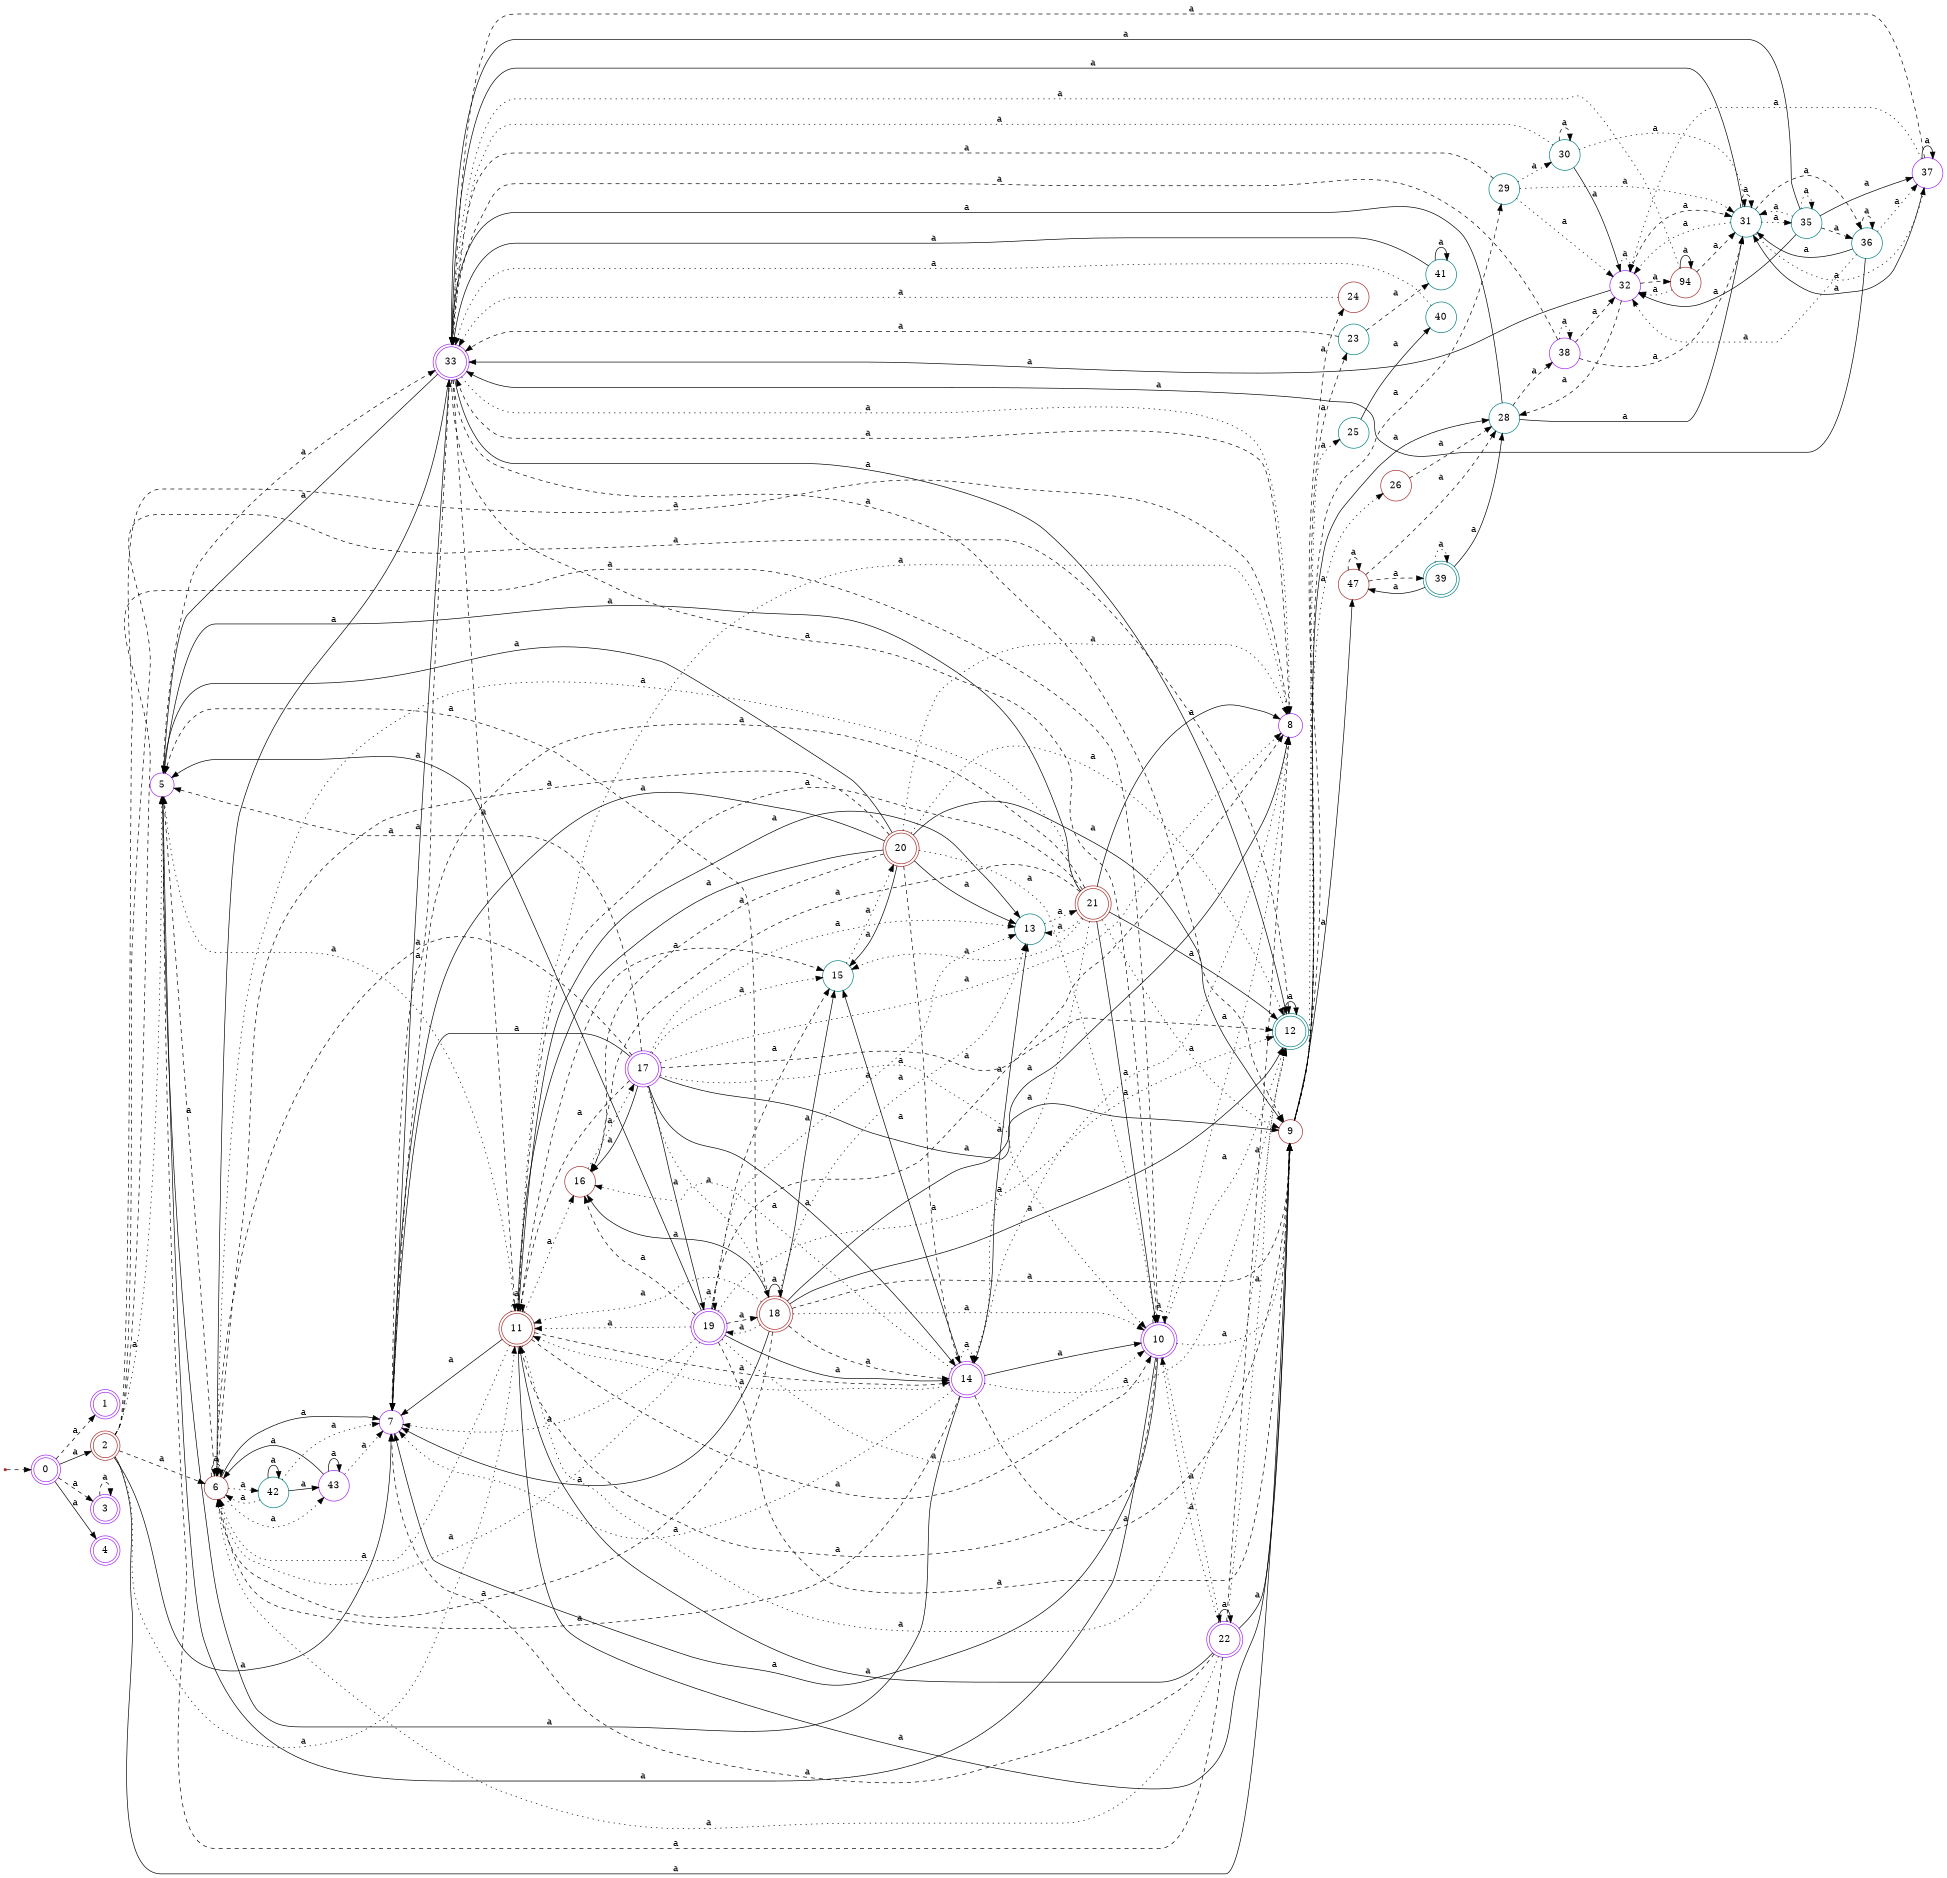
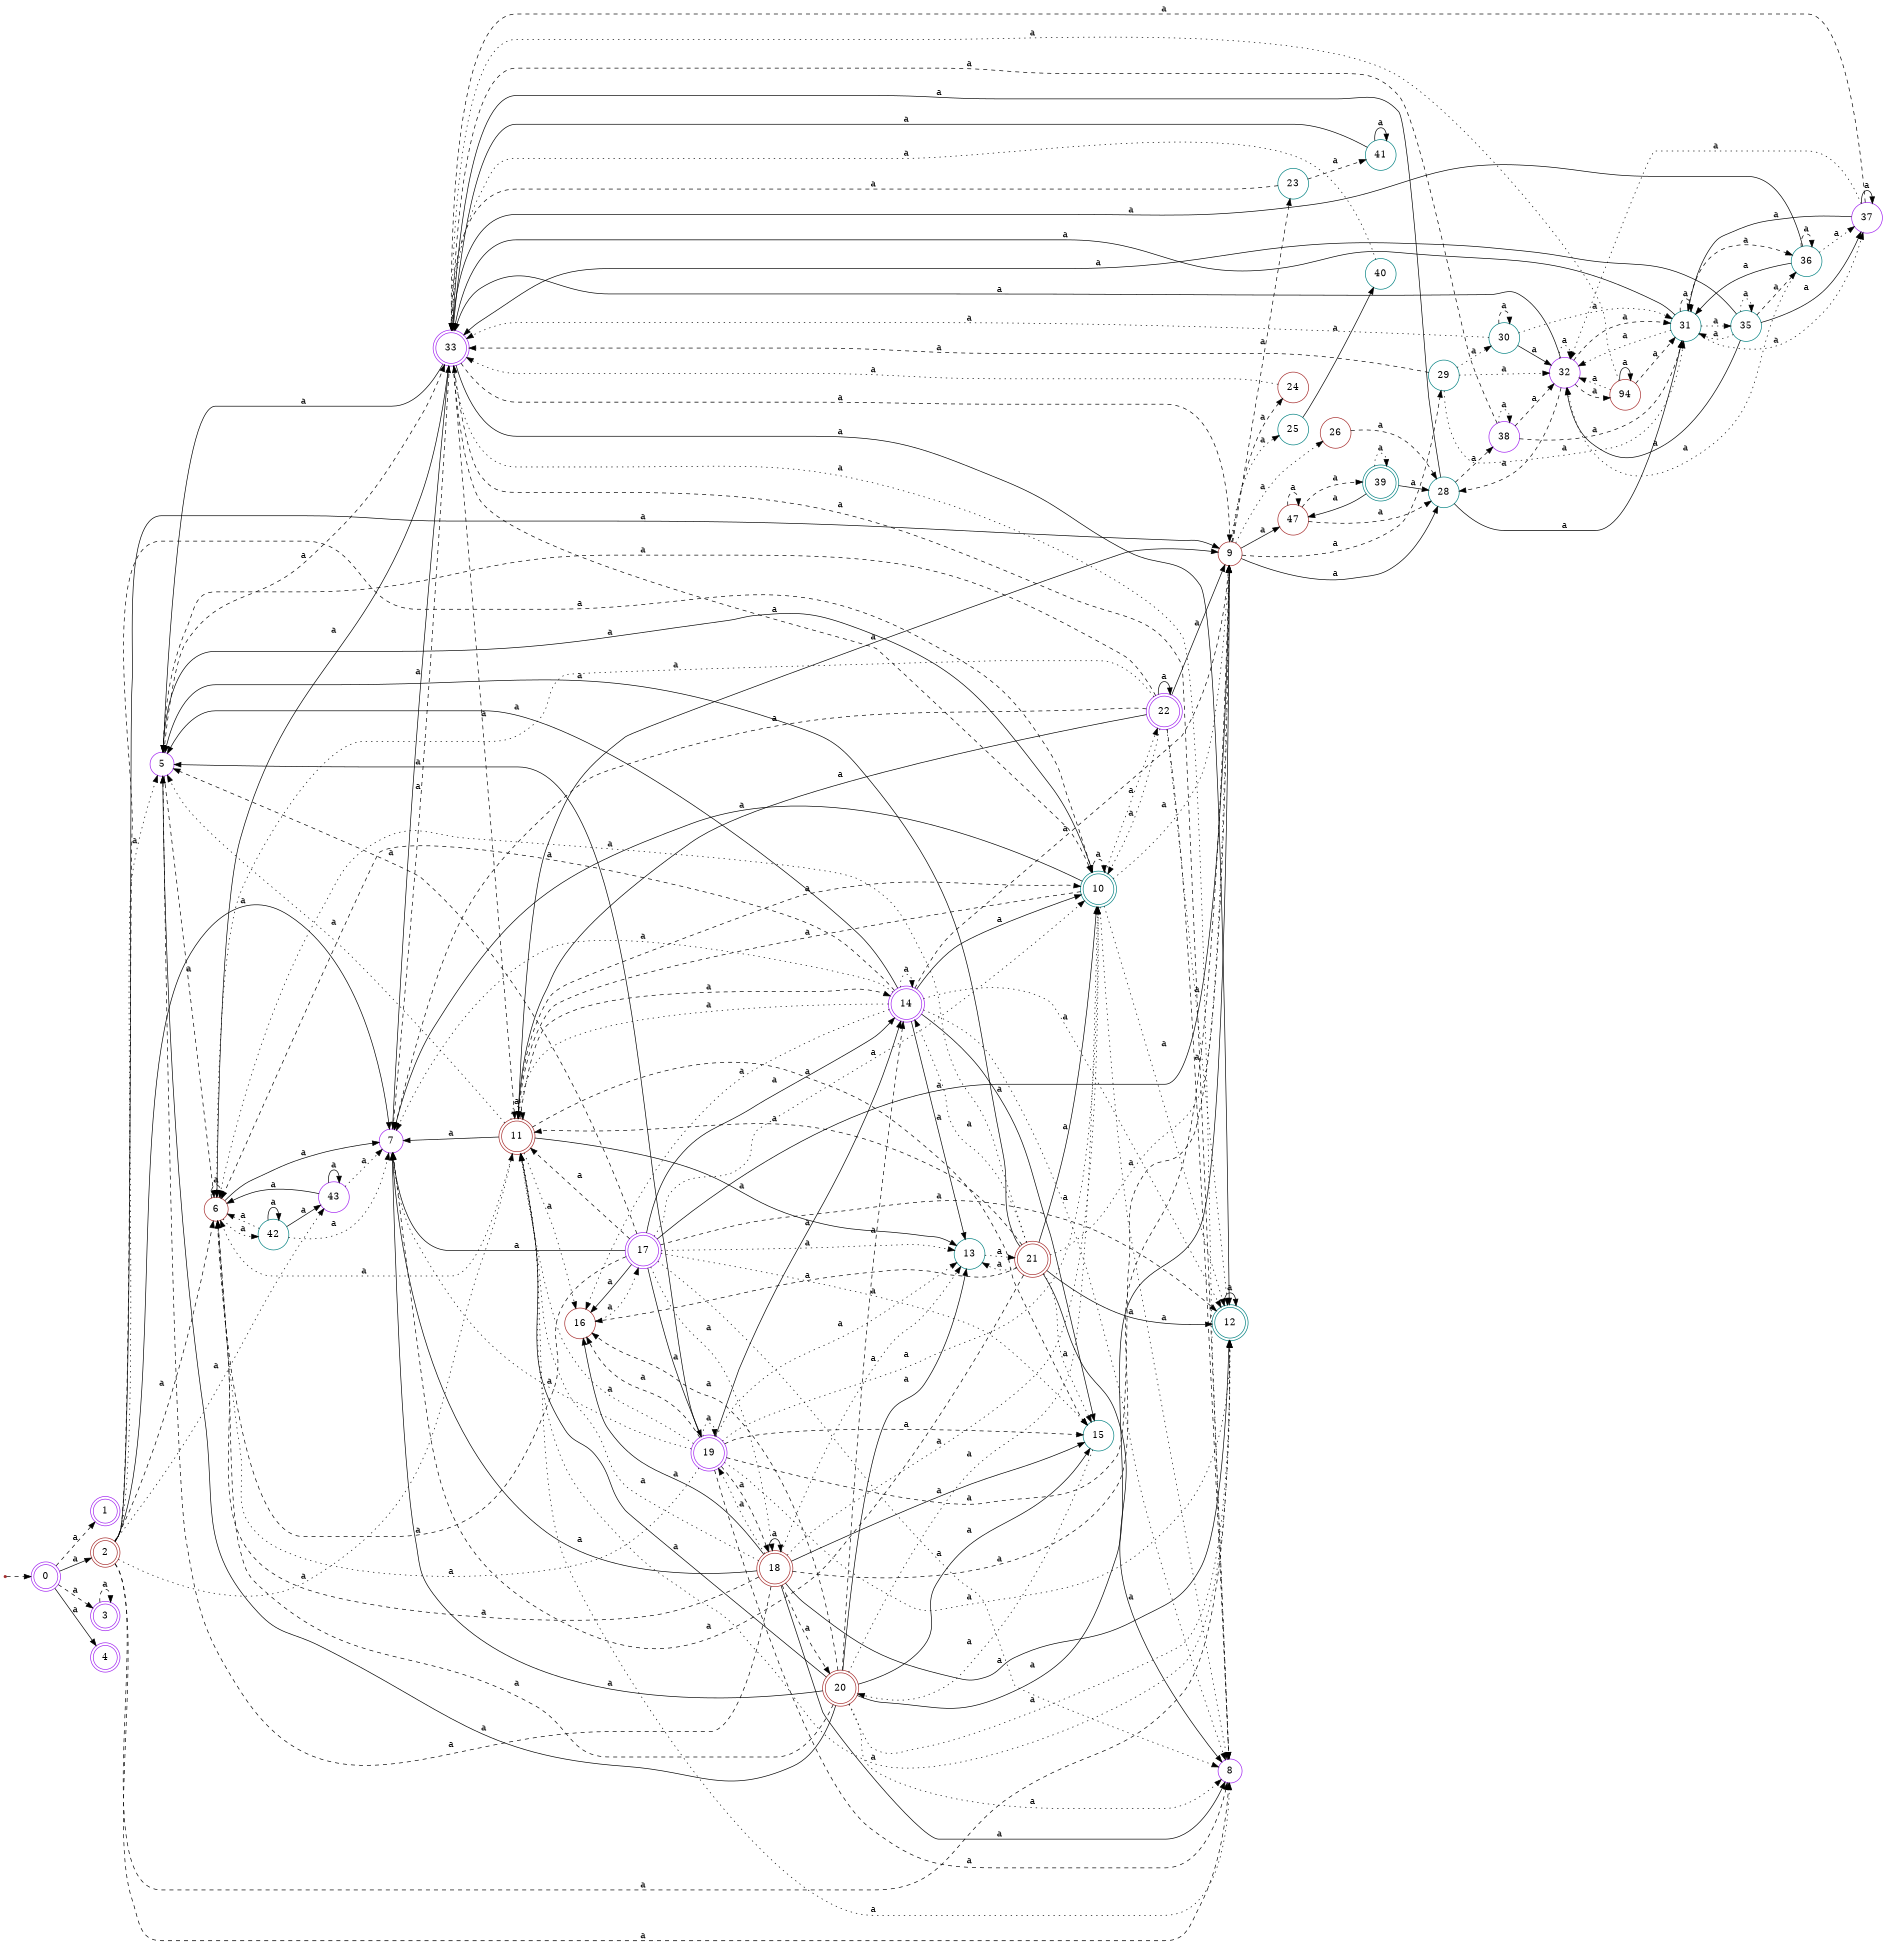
node "10": color purple -> teal
edge "18" -> "14": now "18" -> "20"
edge "6" -> "43": now "2" -> "43"
